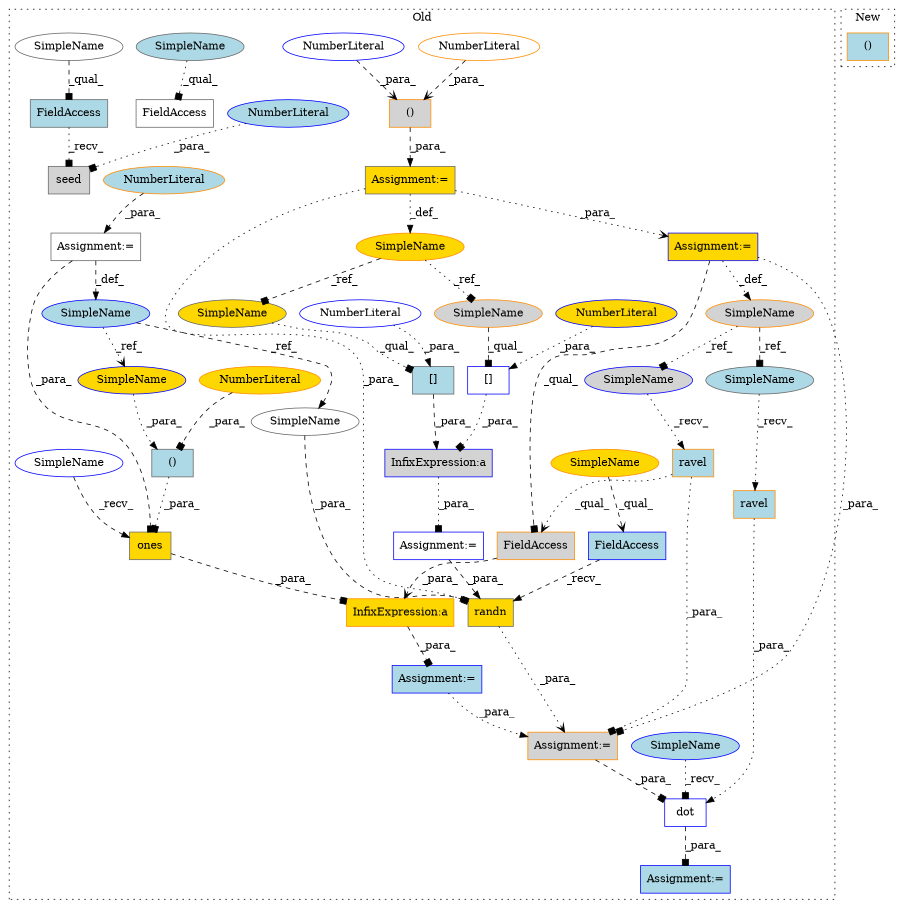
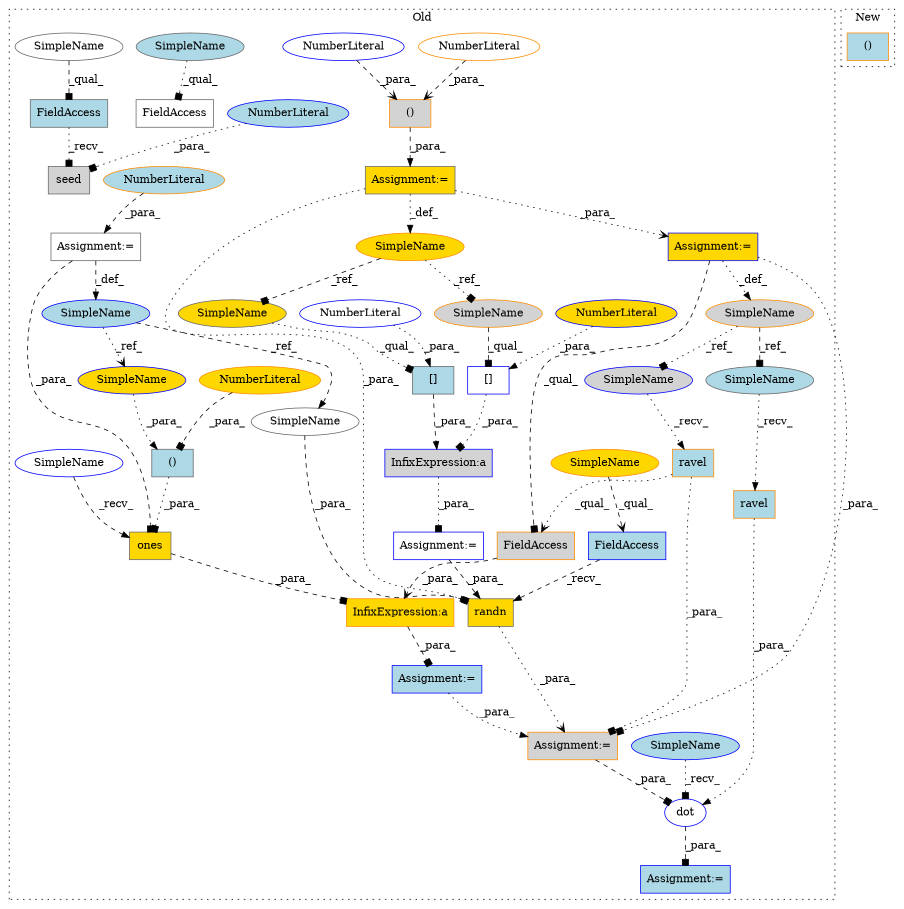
node "dot": shape box -> ellipse
